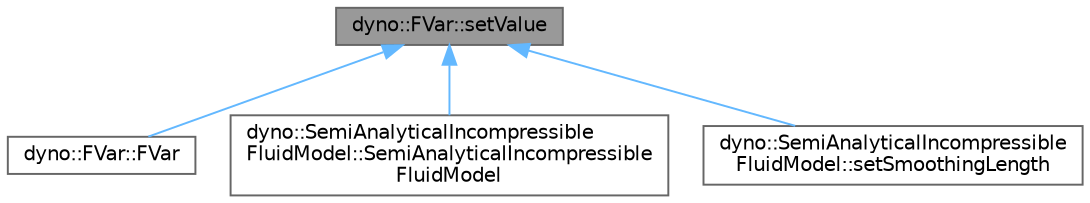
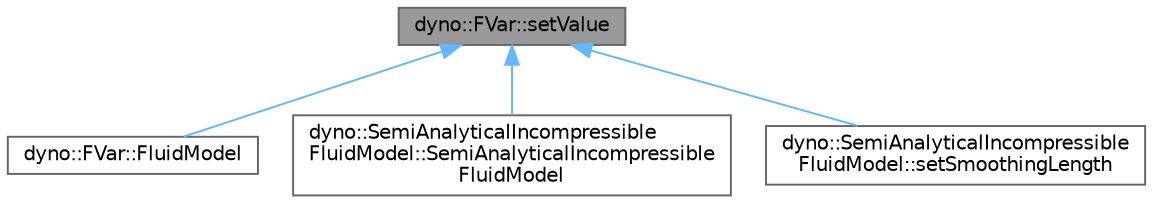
node "dyno::FVar::FVar": label "dyno::FVar::FVar" -> "dyno::FVar::FluidModel"
